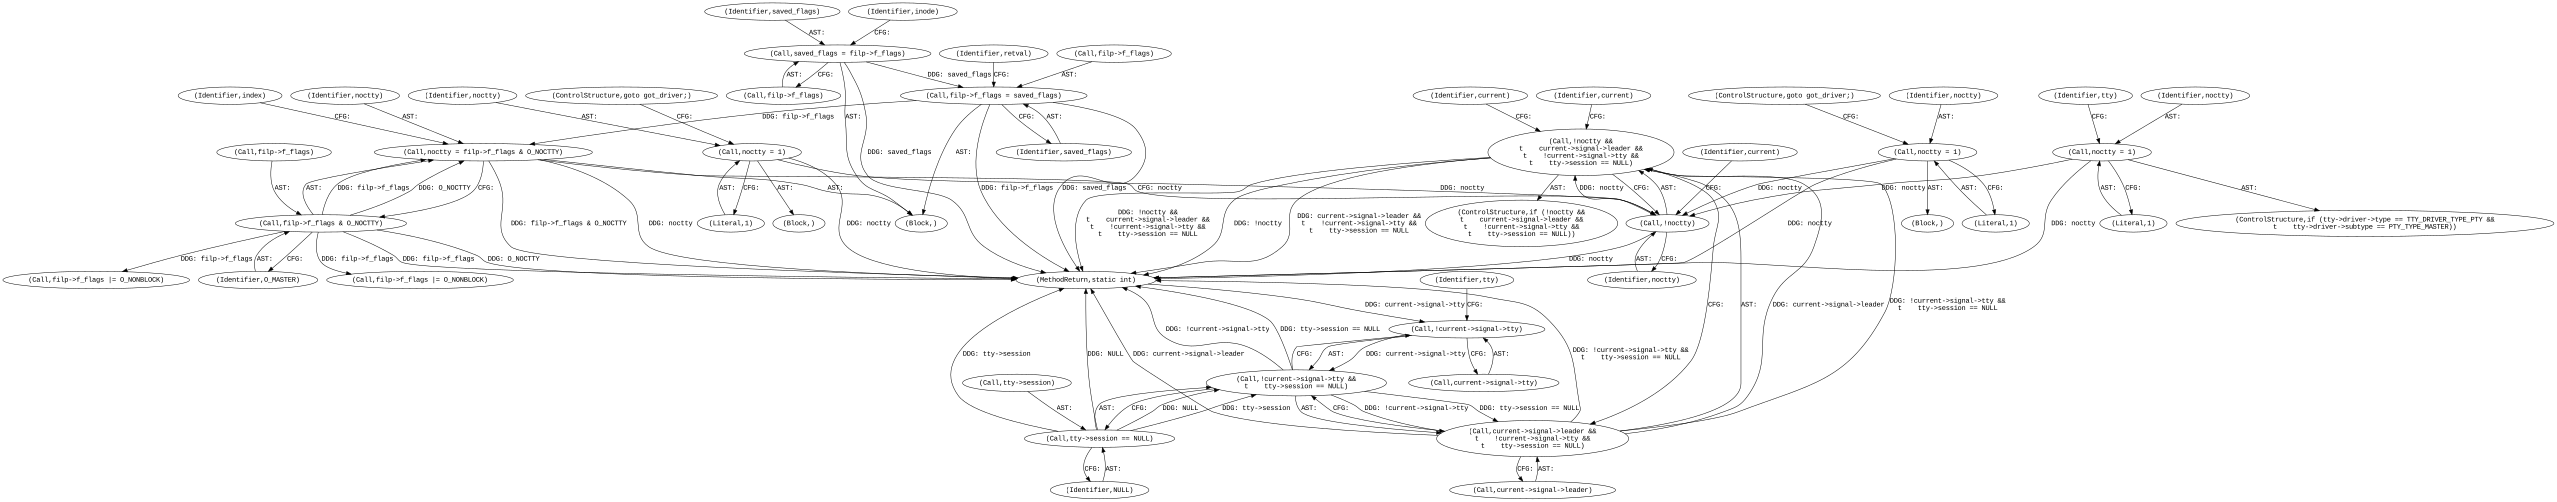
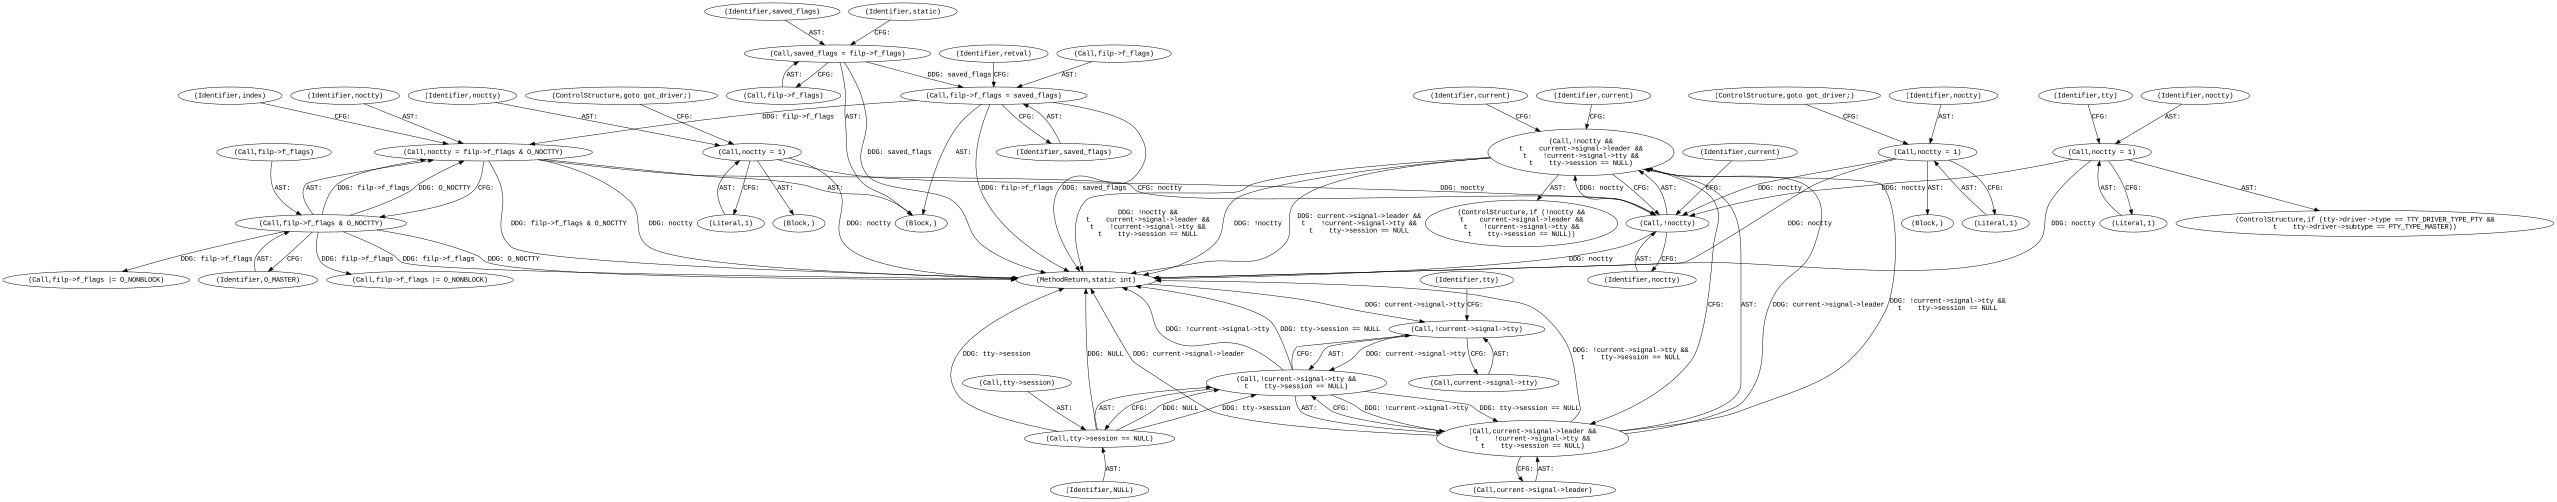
node "(Identifier,inode)": label "(Identifier,inode)" -> "(Identifier,static)"
edge "(Call,tty->session == NULL)" -> "(Identifier,NULL)": removed, label "CFG:"
